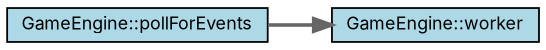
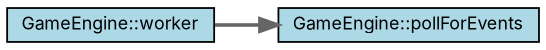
edge "GameEngine::pollForEvents" -> "GameEngine::worker": reversed
